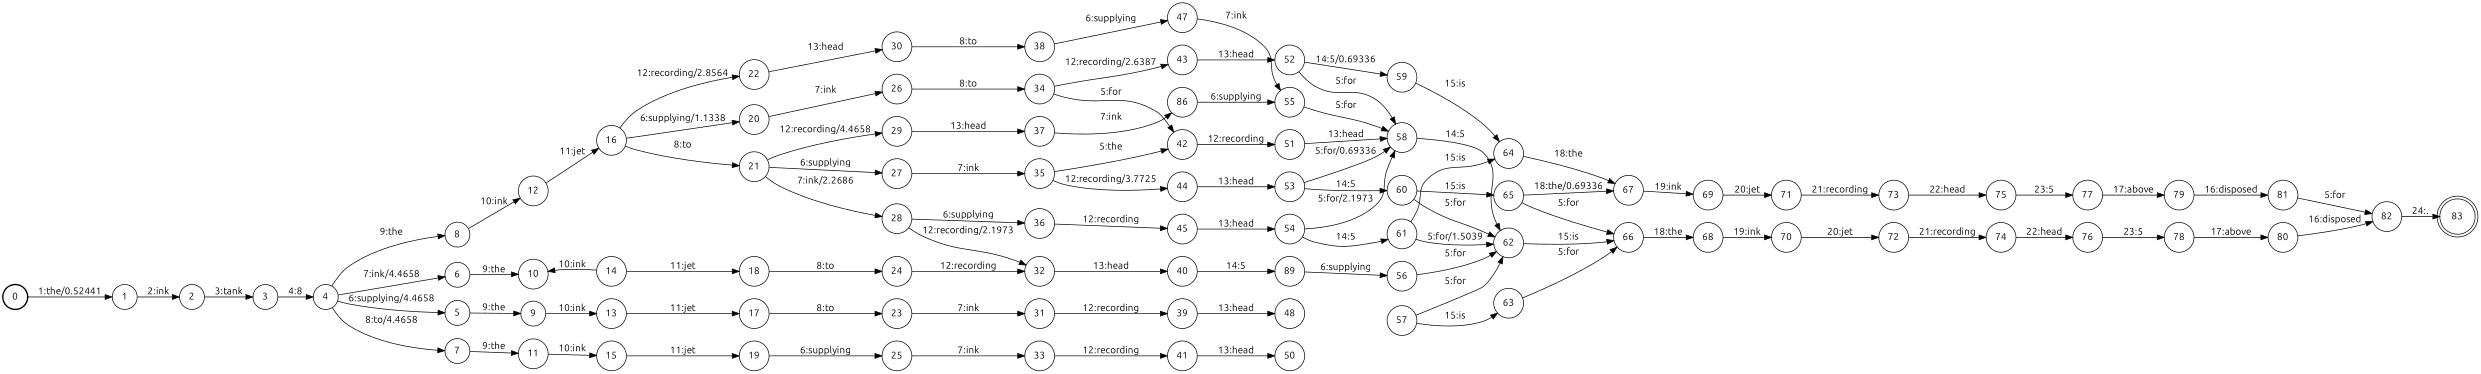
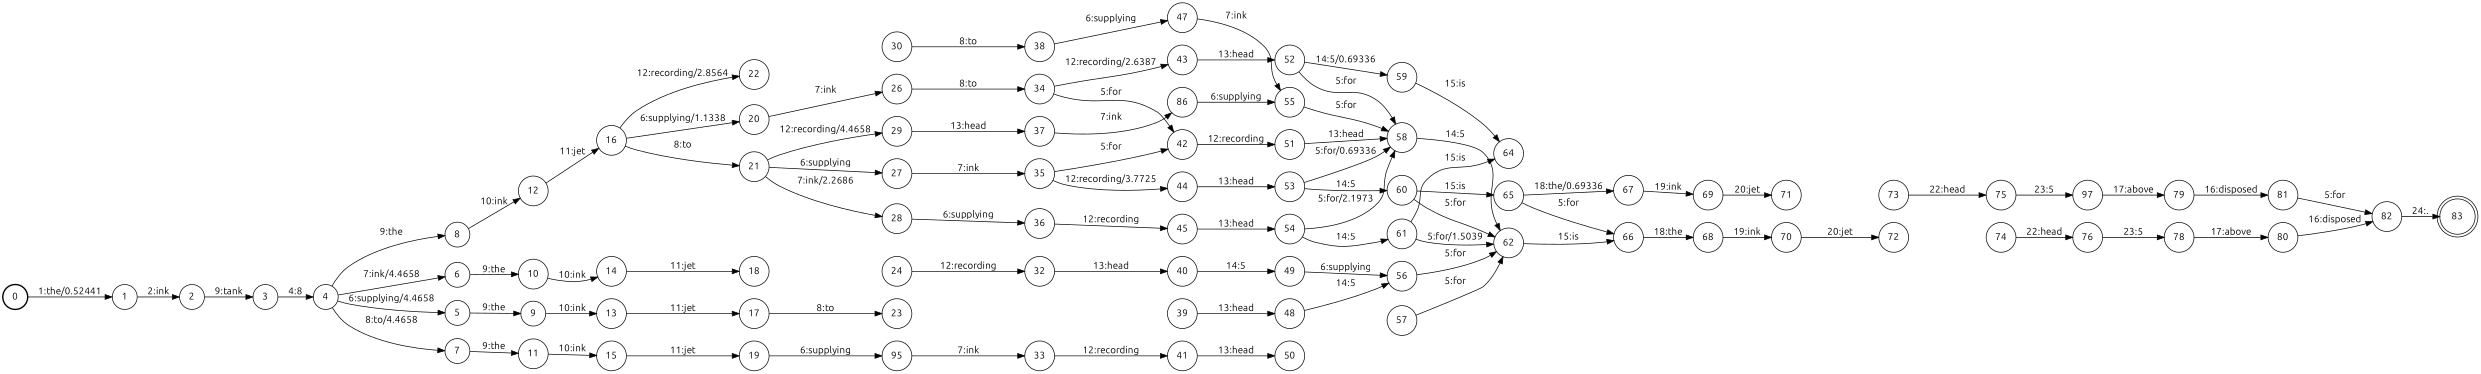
edge "22" -> "30": removed, label "13:head"
edge "35" -> "42": label "5:the" -> "5:for"
edge "64" -> "67": removed, label "18:the"
edge "71" -> "73": removed, label "21:recording"
node "77": label "77" -> "97"
edge "72" -> "74": removed, label "21:recording"
edge "28" -> "32": removed, label "12:recording/2.1973"
edge "14" -> "10": reversed
edge "18" -> "24": removed, label "8:to"
node "89": label "89" -> "49"
edge "2" -> "3": label "3:tank" -> "9:tank"
edge "48" -> "56": added, label "14:5"
node "63": removed
node "31": removed
node "25": label "25" -> "95"
